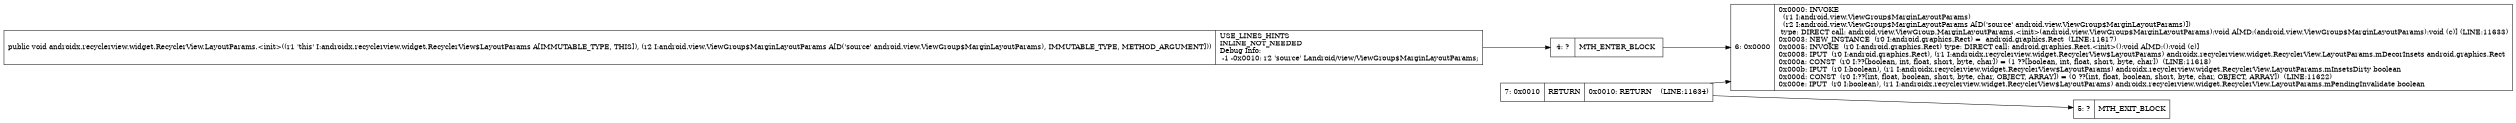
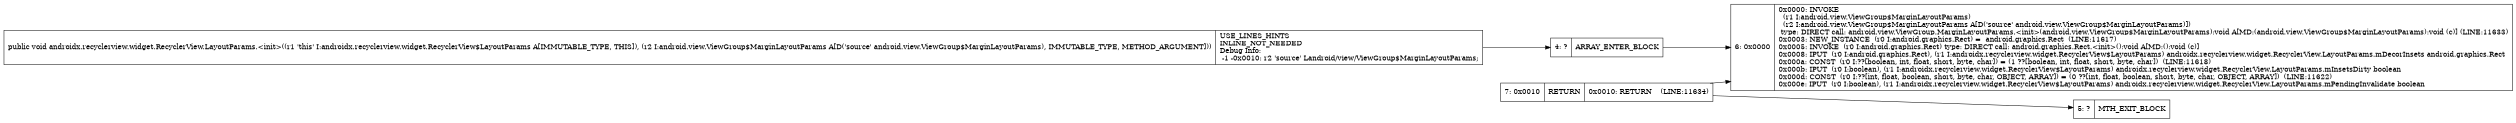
node "4: ?": text "MTH_ENTER_BLOCK" -> "ARRAY_ENTER_BLOCK"
